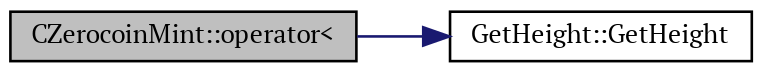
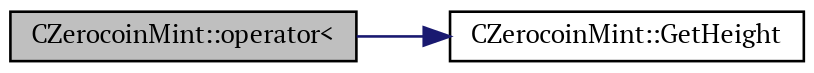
node "GetHeight::GetHeight": label "GetHeight::GetHeight" -> "CZerocoinMint::GetHeight"
